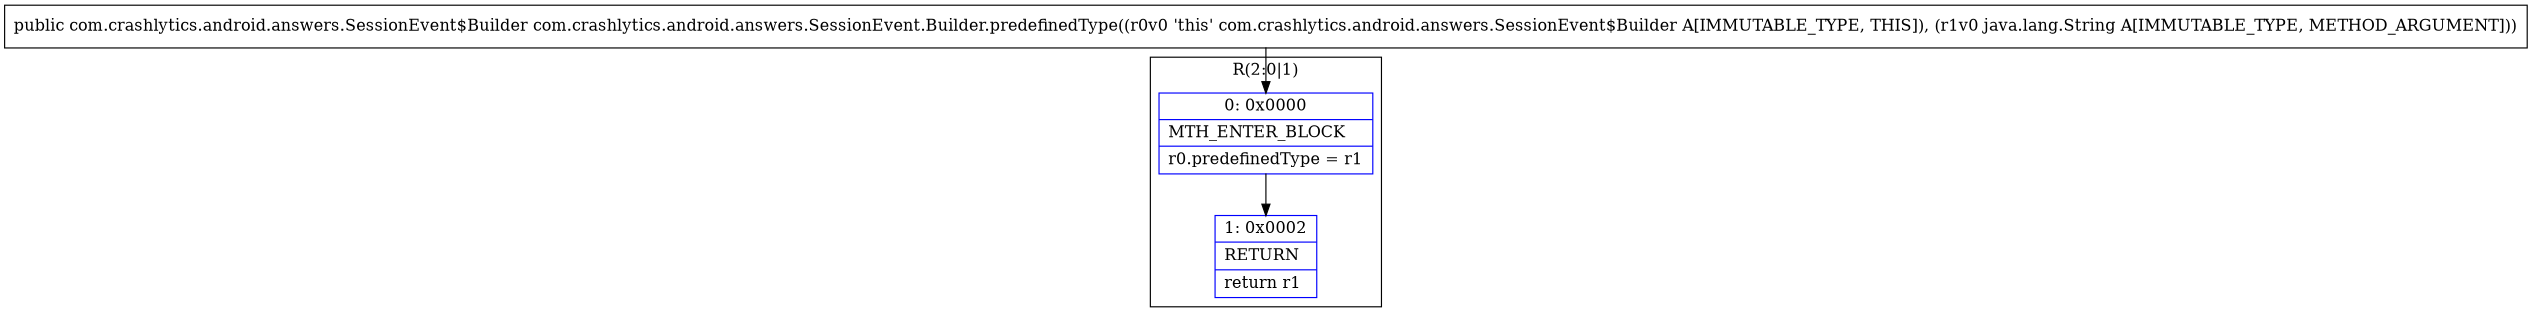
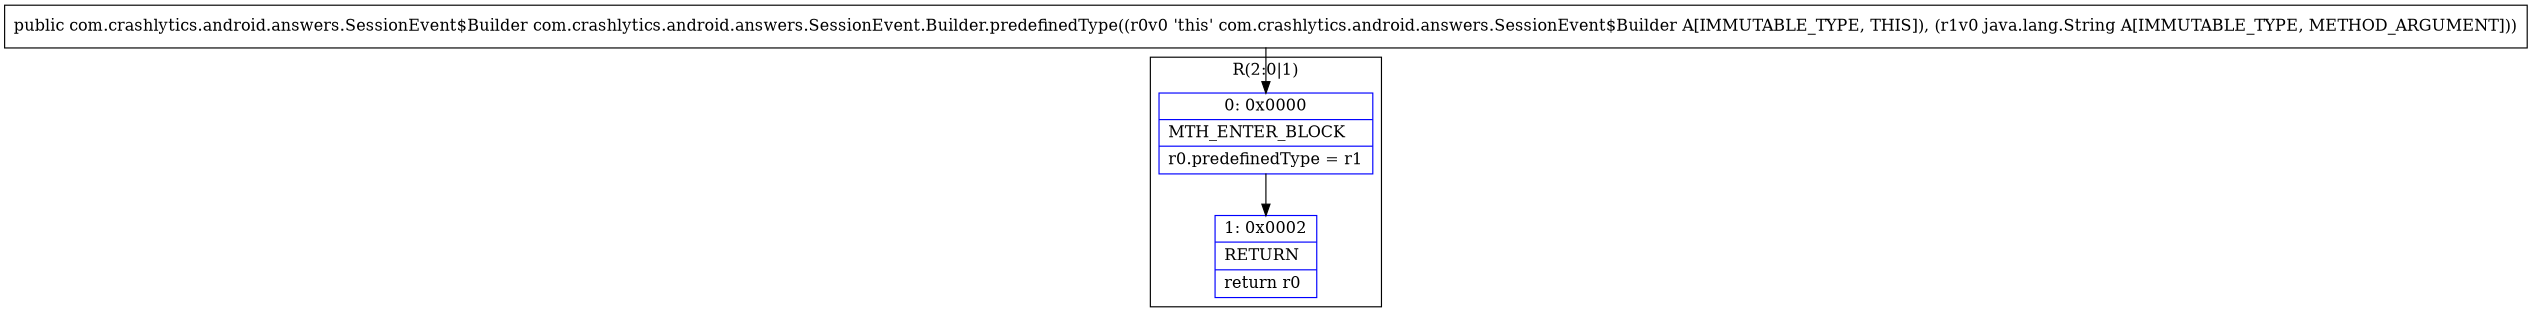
node "1: 0x0002": text "return r1" -> "return r0"
